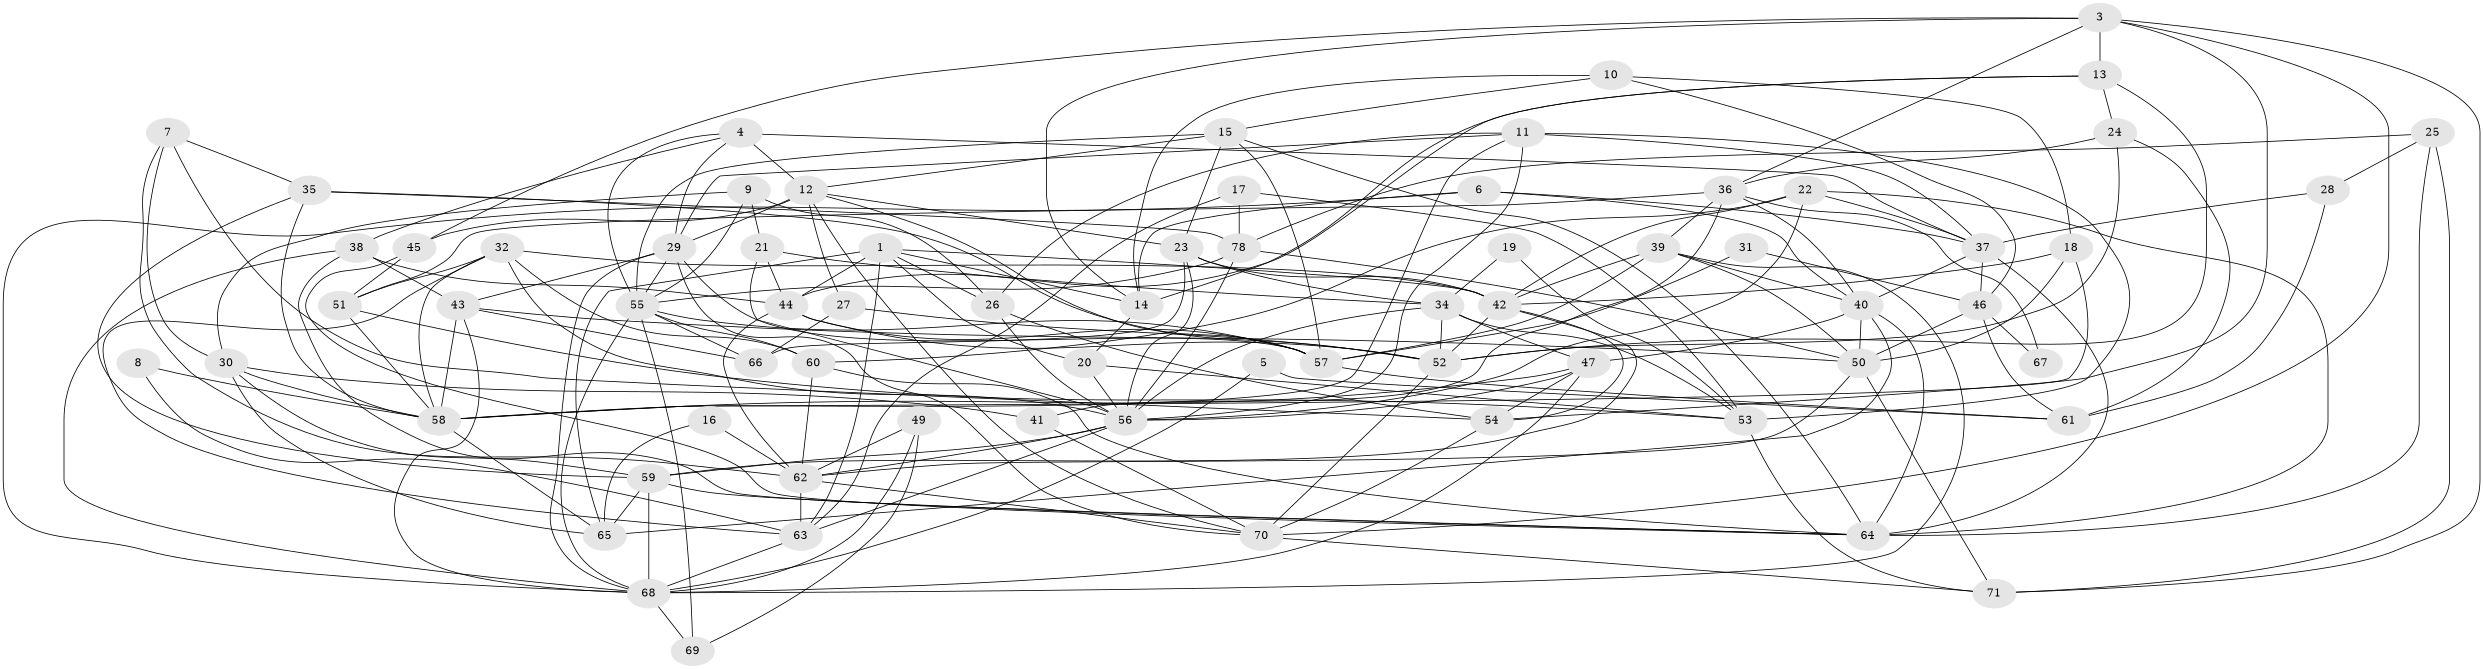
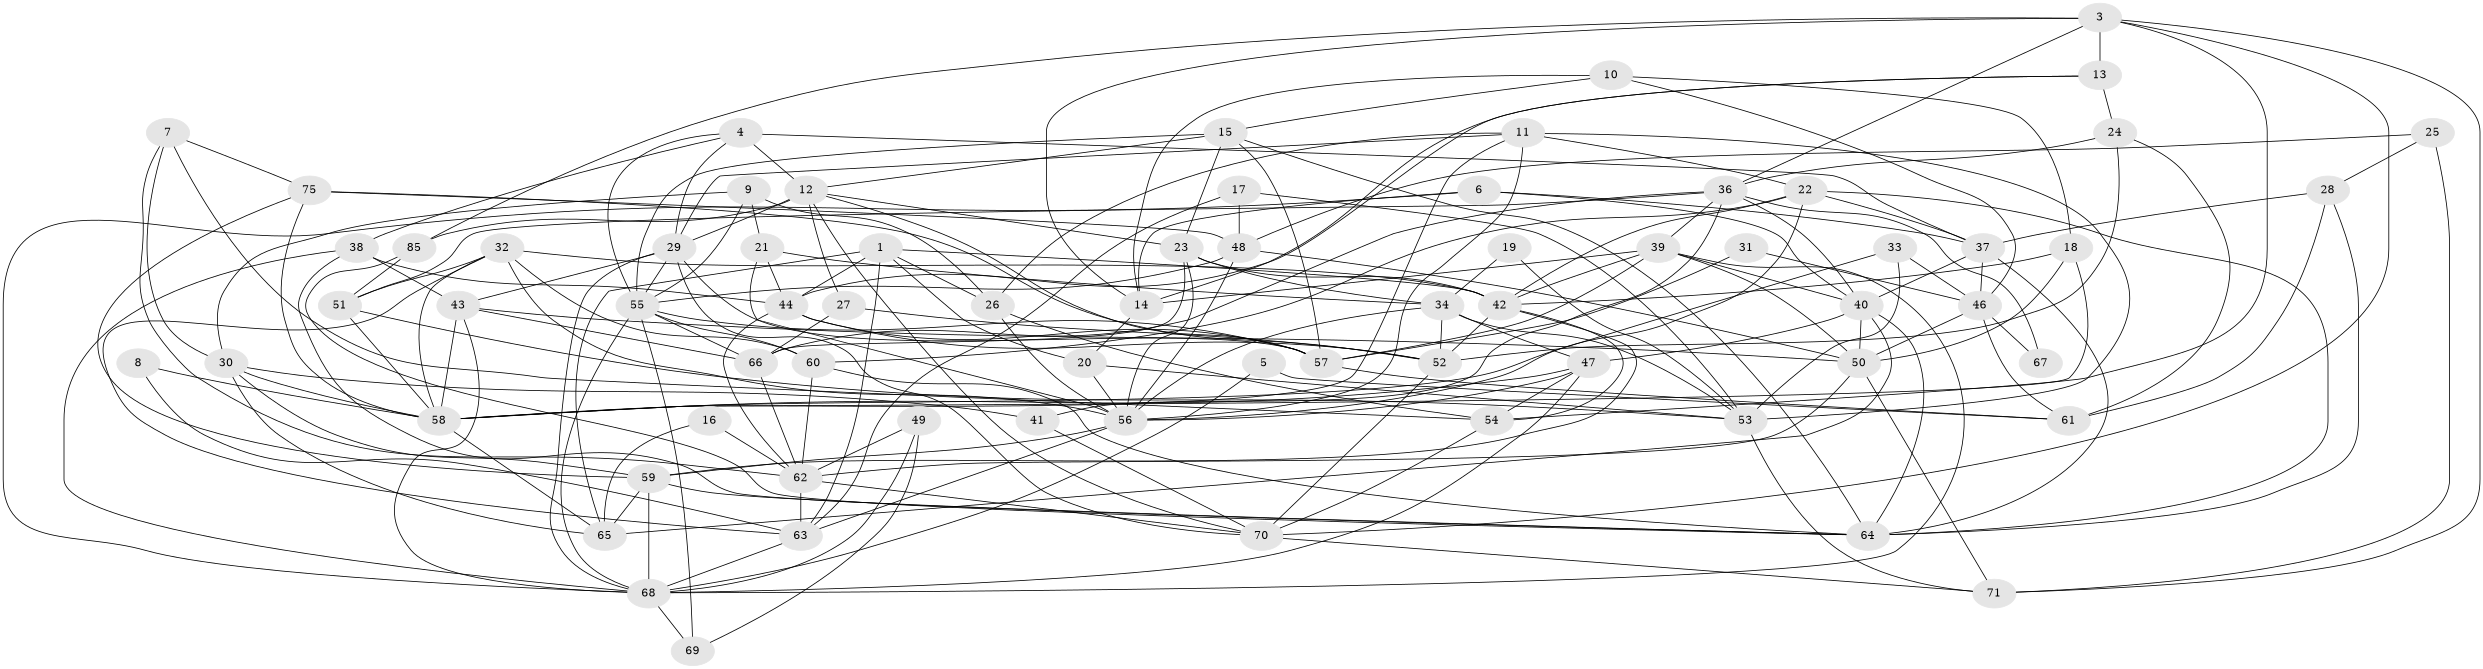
edge "11" -- "37": now "11" -- "22"
node "35": label "35" -> "75"
node "45": label "45" -> "85"
node "78": label "78" -> "48"
node "33": added
edge "1" -- "14": now "39" -- "14"
edge "36" -- "66": added
edge "13" -- "52": removed
edge "56" -- "62": now "66" -- "62"
edge "25" -- "64": now "28" -- "64"
